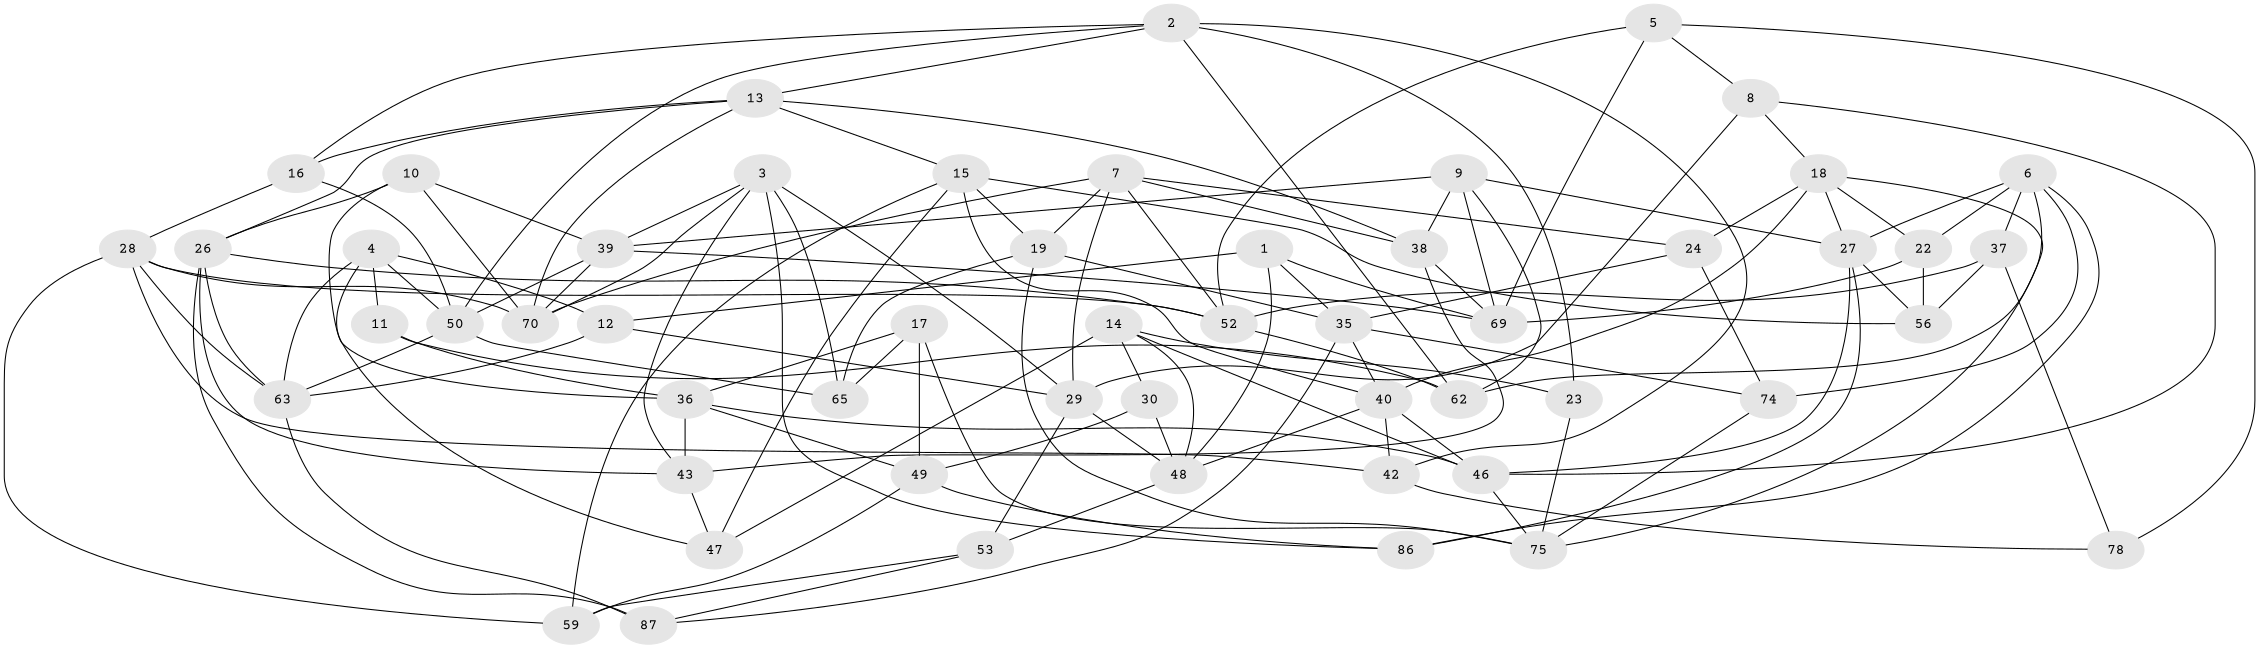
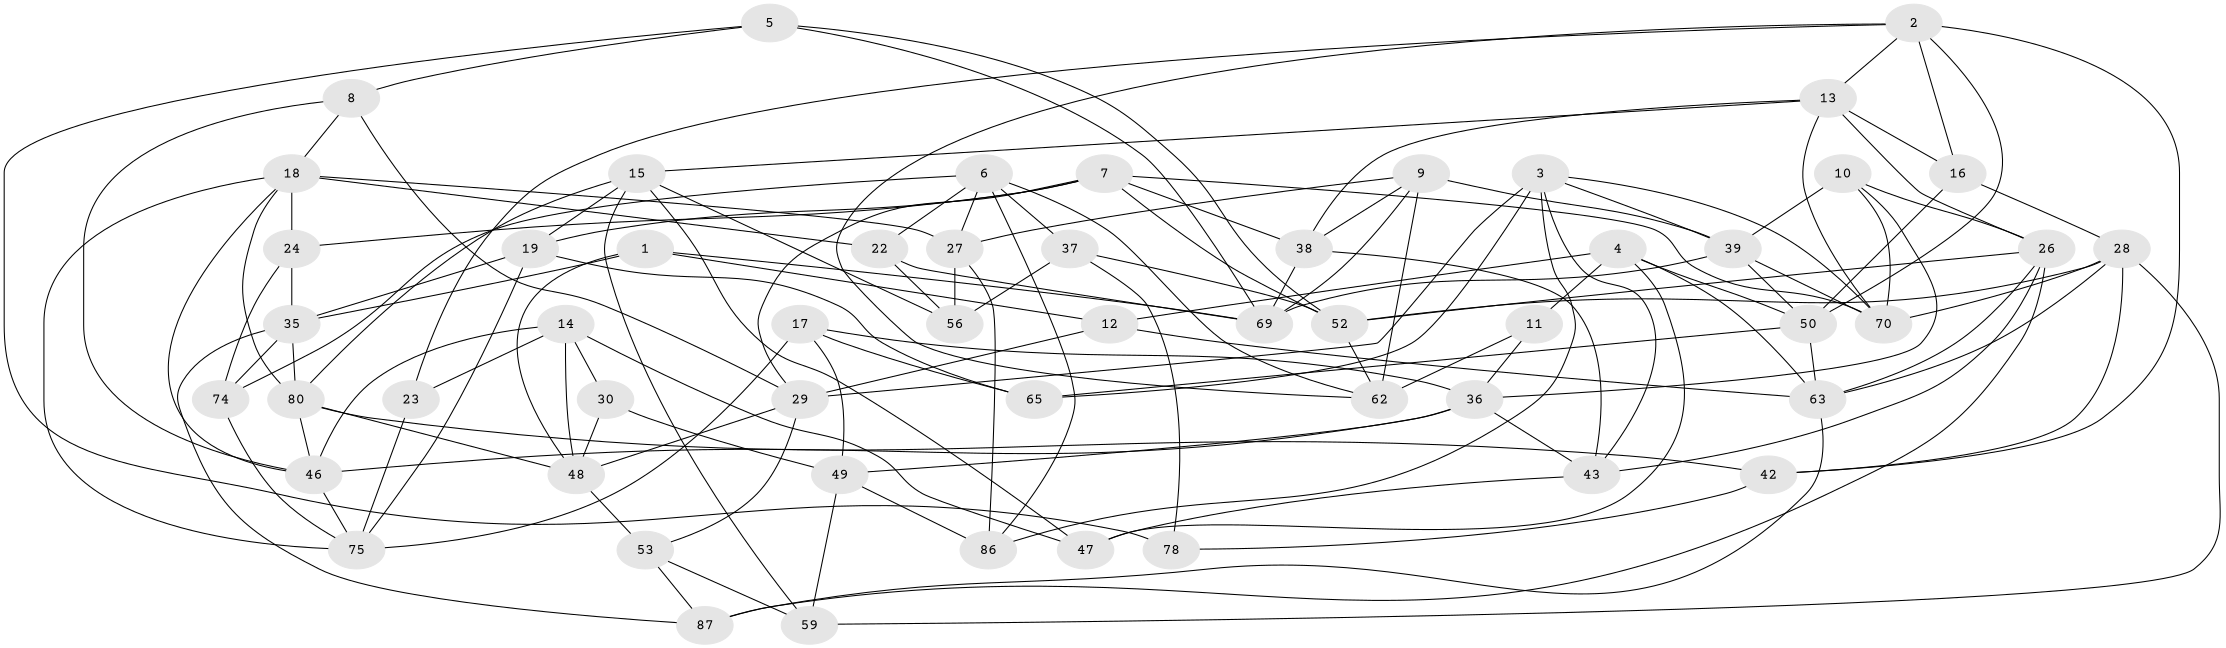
node "40": label "40" -> "80"
edge "27" -- "46": now "18" -- "46"
